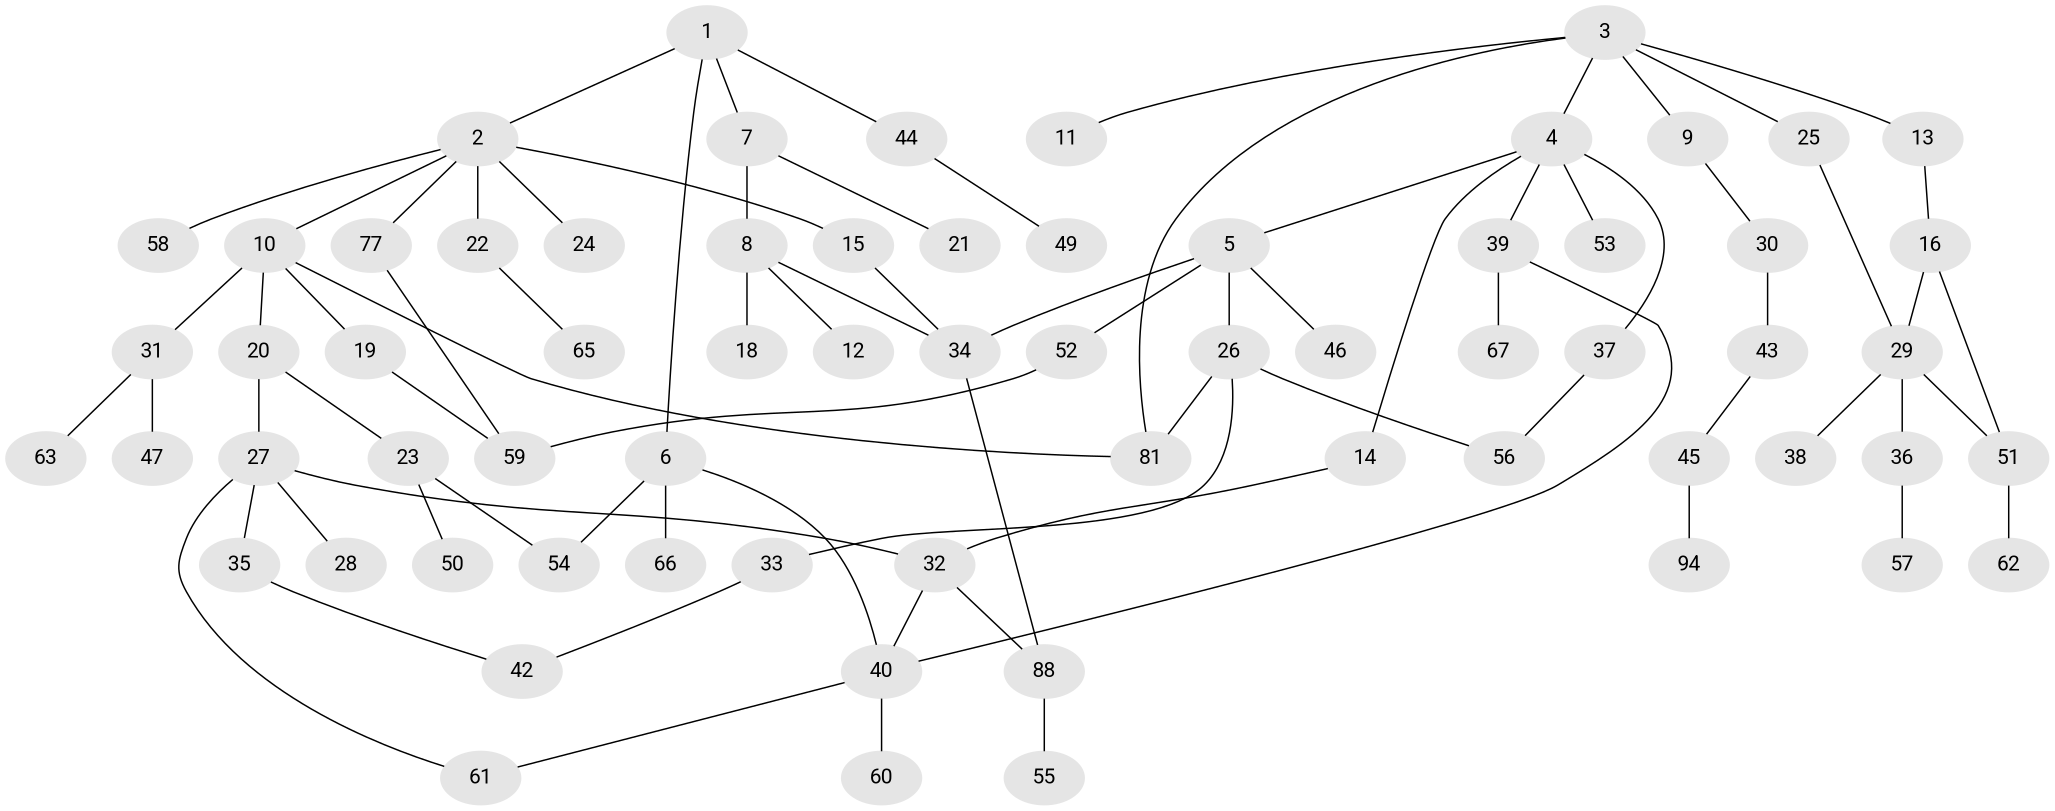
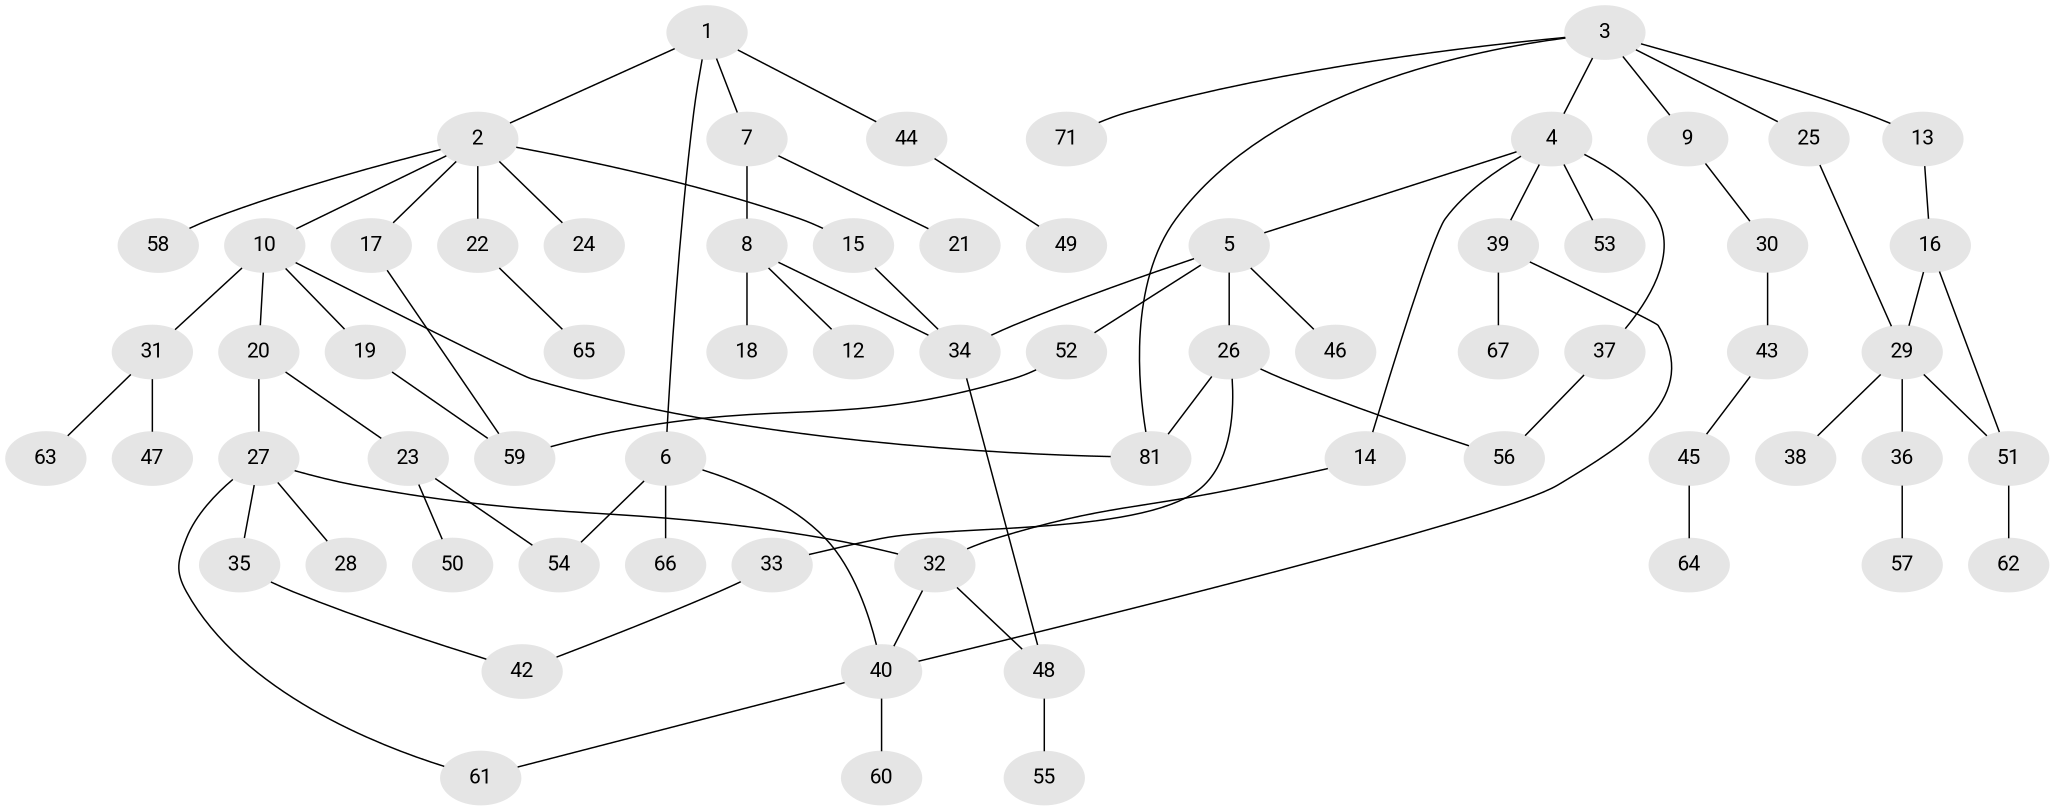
node "11": label "11" -> "71"
node "77": label "77" -> "17"
node "94": label "94" -> "64"
node "88": label "88" -> "48"
